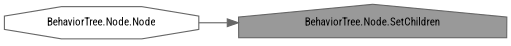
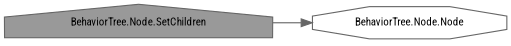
edge "BehaviorTree.Node.Node" -> "BehaviorTree.Node.SetChildren": reversed
